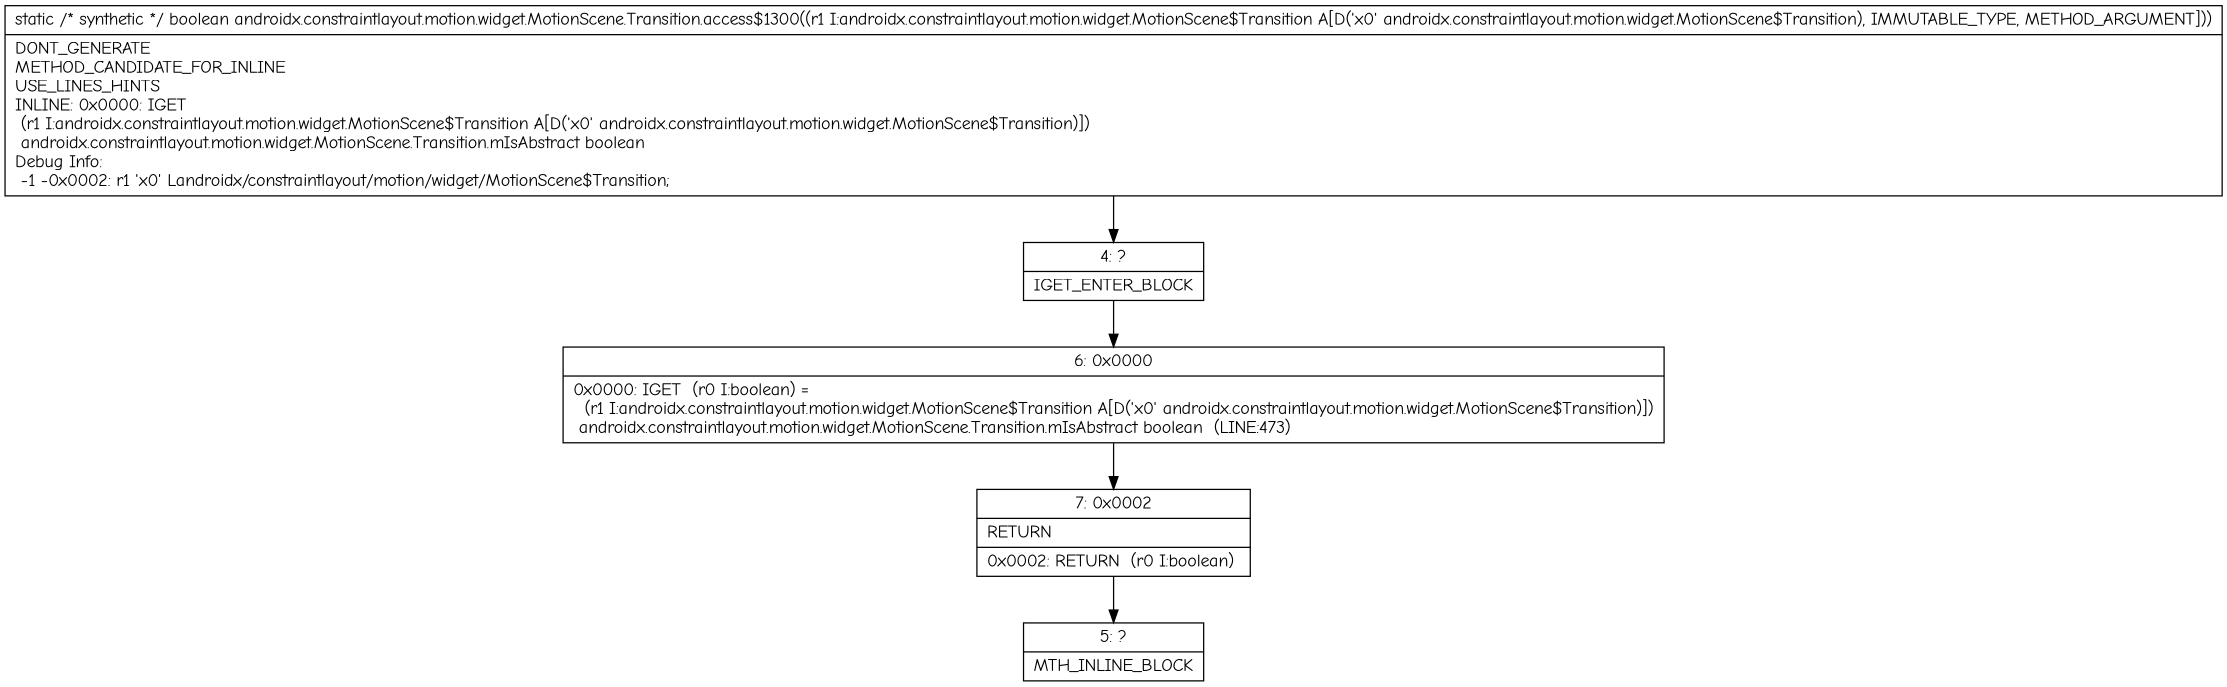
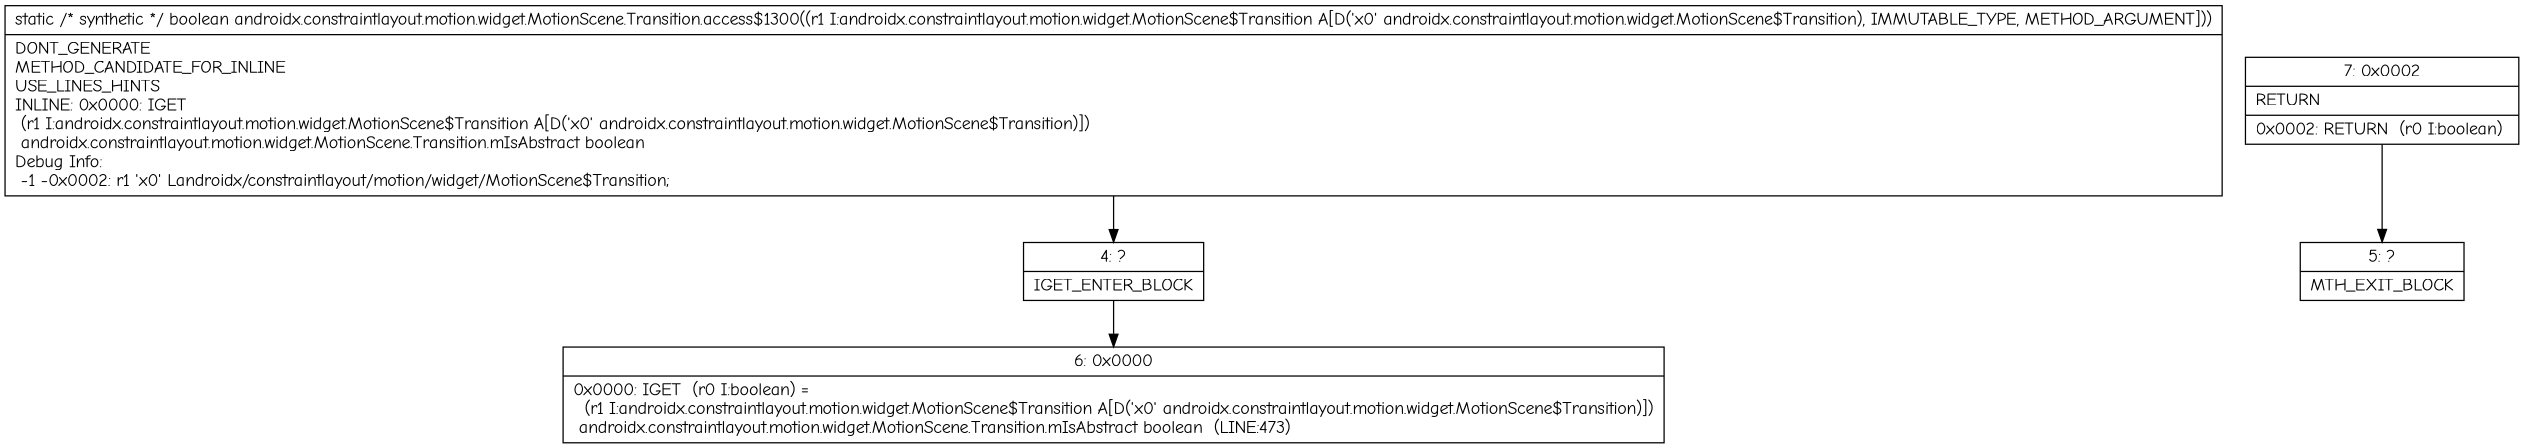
edge "6: 0x0000" -> "7: 0x0002": removed
node "5: ?": text "MTH_INLINE_BLOCK" -> "MTH_EXIT_BLOCK"
